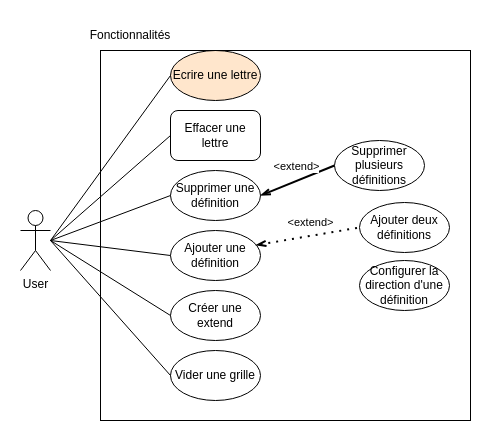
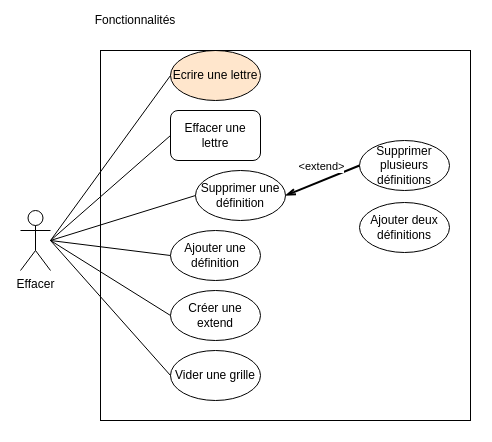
node "Fonctionnalités": moved (131, 36) -> (136, 21)
node "Supprimer plusieurs définitions": moved (380, 166) -> (405, 166)
node "Supprimer une définition": moved (216, 196) -> (241, 196)
edge "Ajouter deux définitions" -> "Ajouter une définition": removed, label "<extend>"
node "User": label "User" -> "Effacer"
node "Configurer la direction d'une définition": removed
